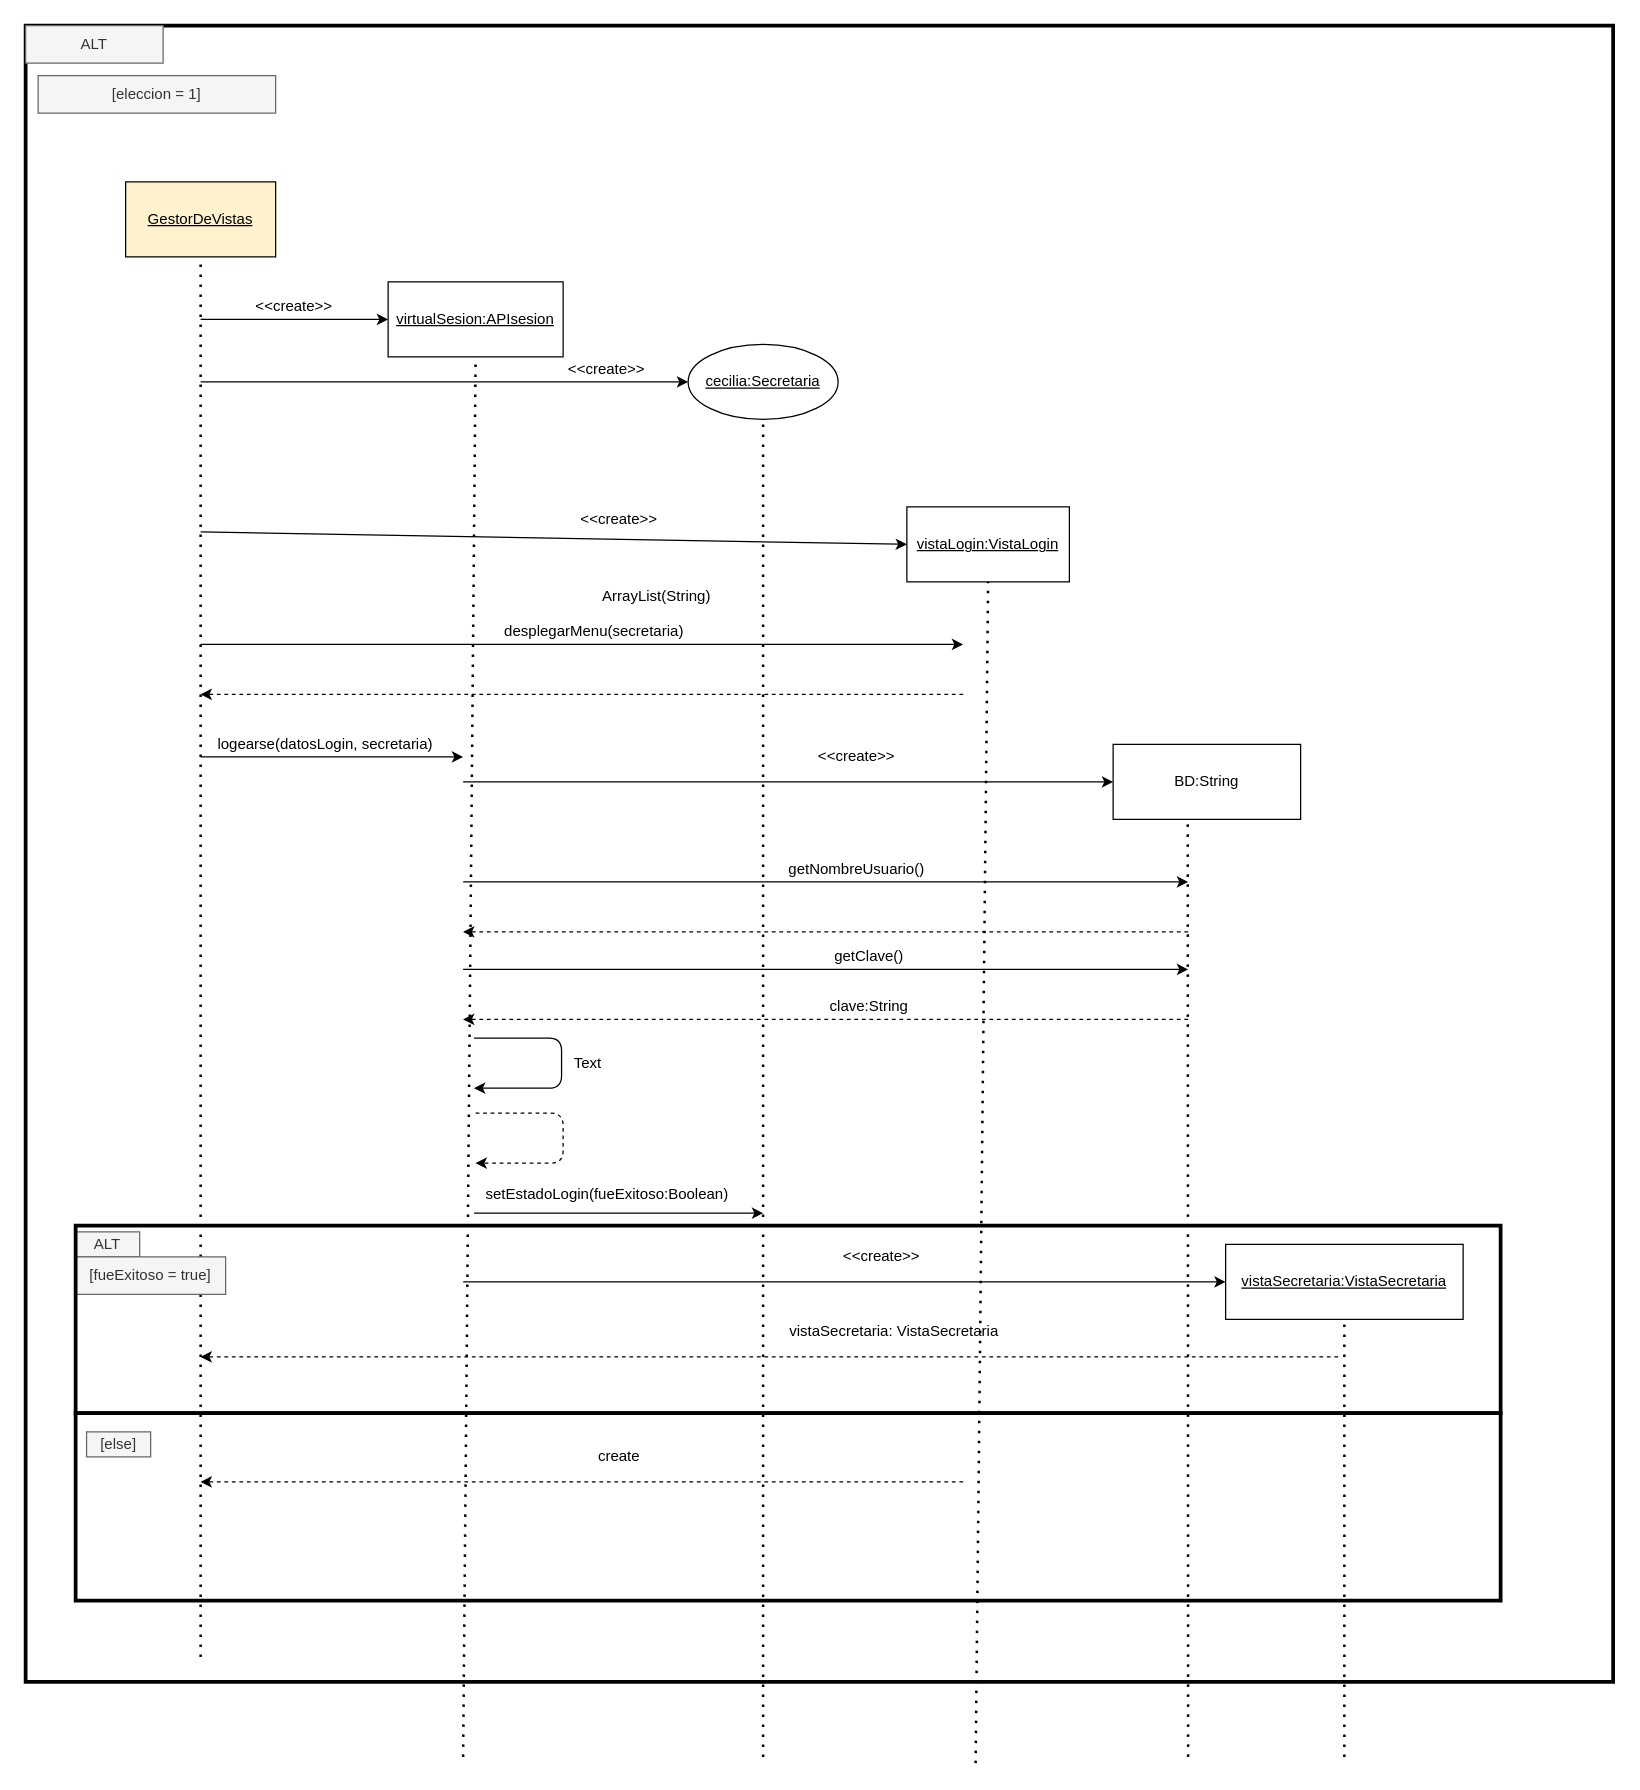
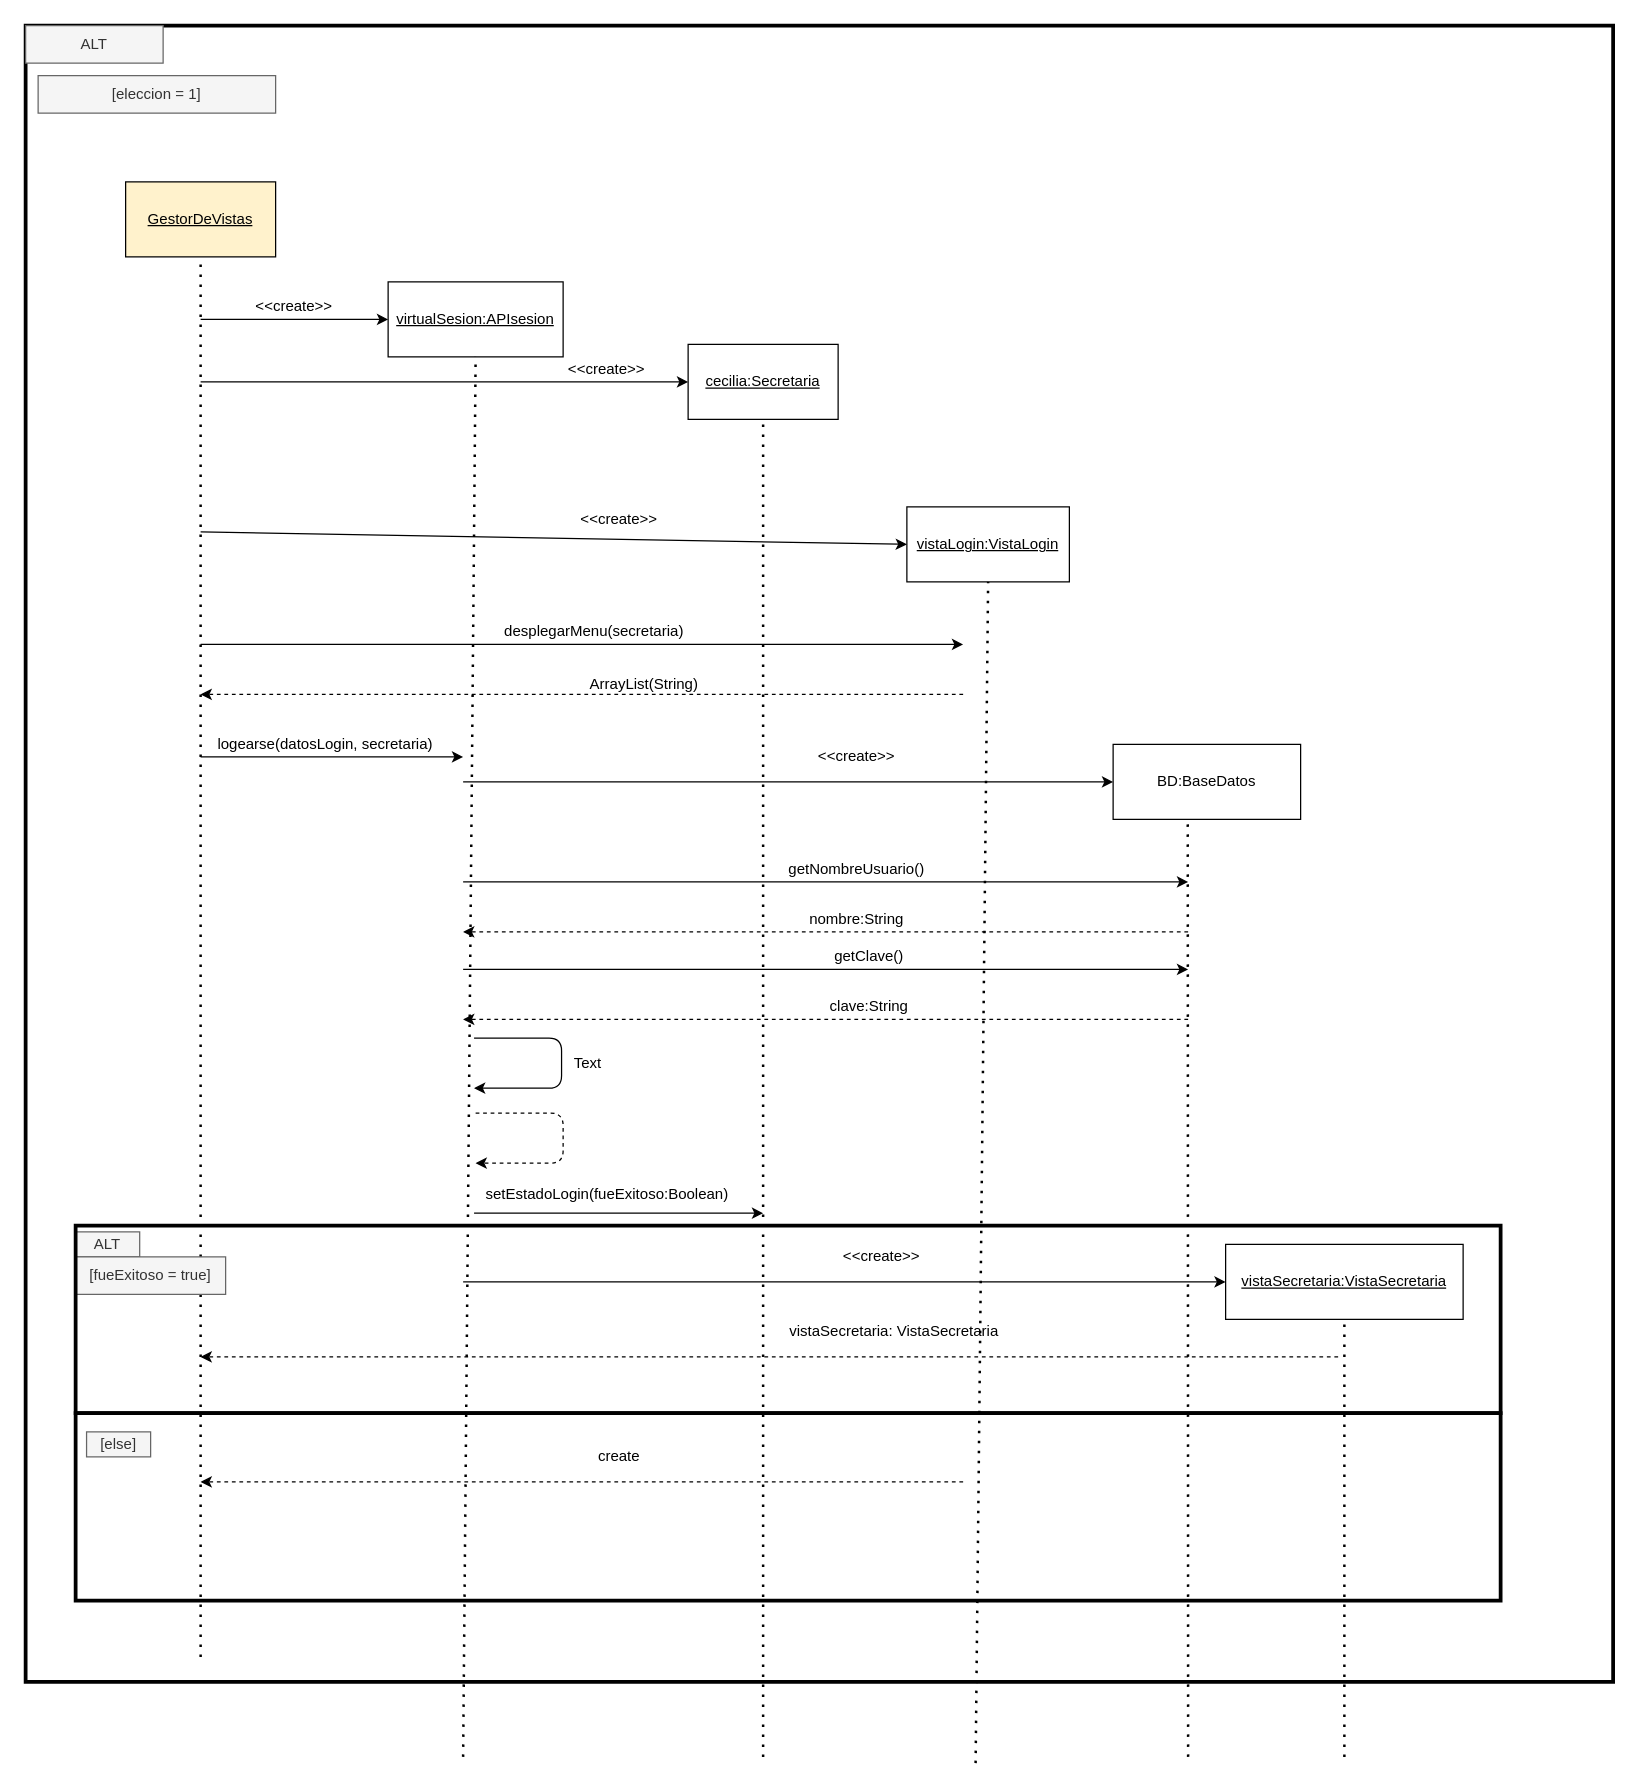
node "cecilia:Secretaria": shape ellipse -> rectangle
node "ArrayList(String)": moved (657, 597) -> (644, 684)
node "BD:String": label "BD:String" -> "BD:BaseDatos"
node "nombre:String": added
